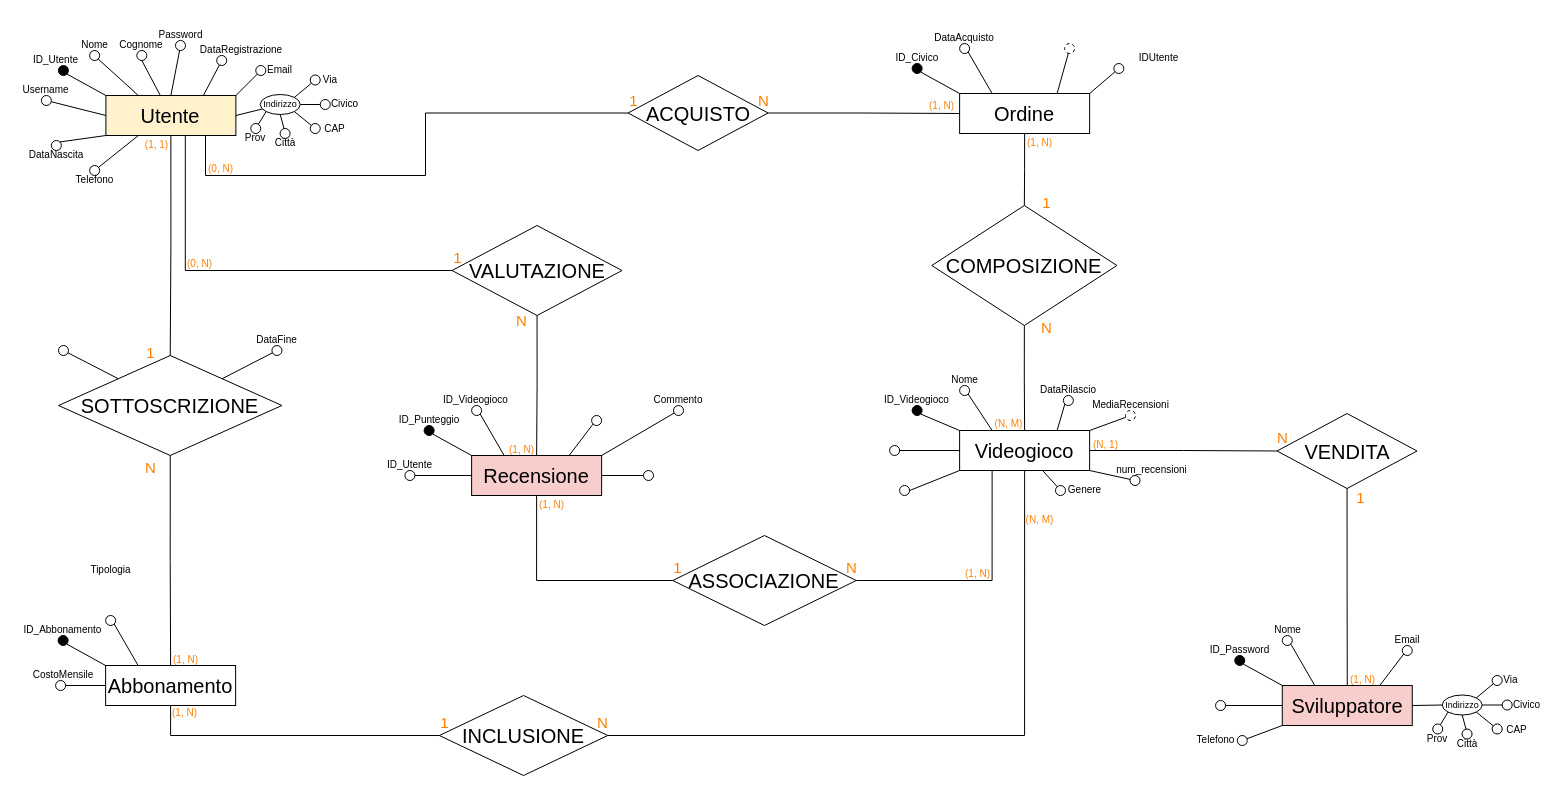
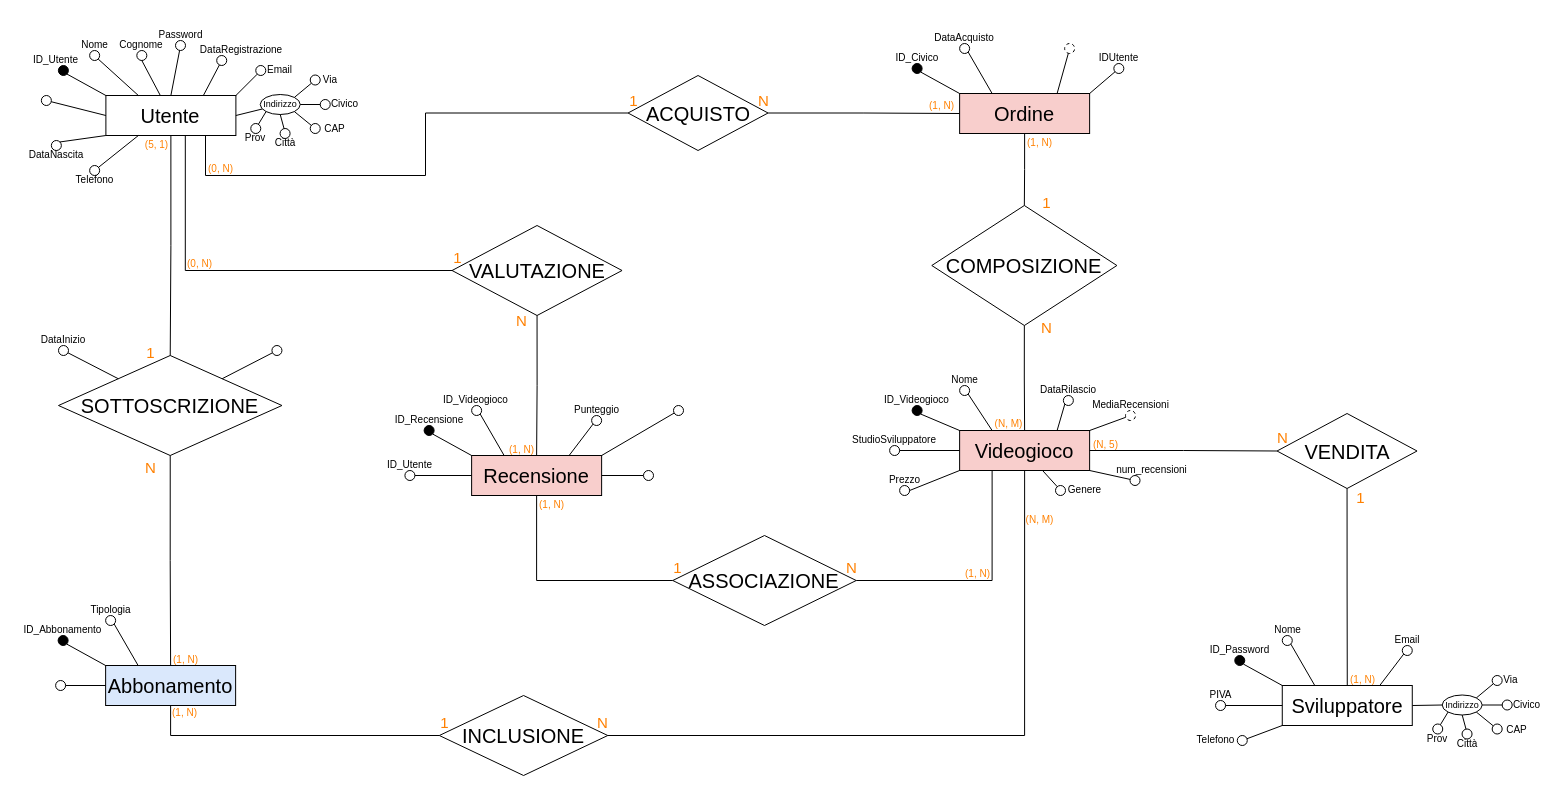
node "IDUtente": moved (1159, 54) -> (1119, 54)
node "Username": removed
node "Ordine": fillcolor #ffffff -> #f8cecc
node "Utente": fillcolor #fff2cc -> #ffffff
node "(1, 1)": label "(1, 1)" -> "(5, 1)"
node "DataInizio": added
node "DataFine": removed
node "Commento": removed
node "Punteggio": added
node "ID_Punteggio": label "ID_Punteggio" -> "ID_Recensione"
node "StudioSviluppatore": added
node "(N, 1)": label "(N, 1)" -> "(N, 5)"
node "Videogioco": fillcolor #ffffff -> #f8cecc
node "Prezzo": added
node "Tipologia": moved (111, 566) -> (111, 606)
node "CostoMensile": removed
node "Abbonamento": fillcolor #ffffff -> #dae8fc
node "PIVA": added
node "Sviluppatore": fillcolor #f8cecc -> #ffffff
